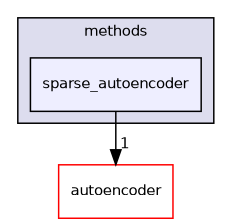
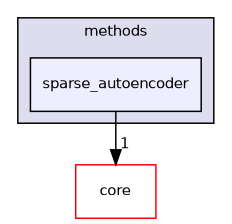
node "autoencoder": label "autoencoder" -> "core"
